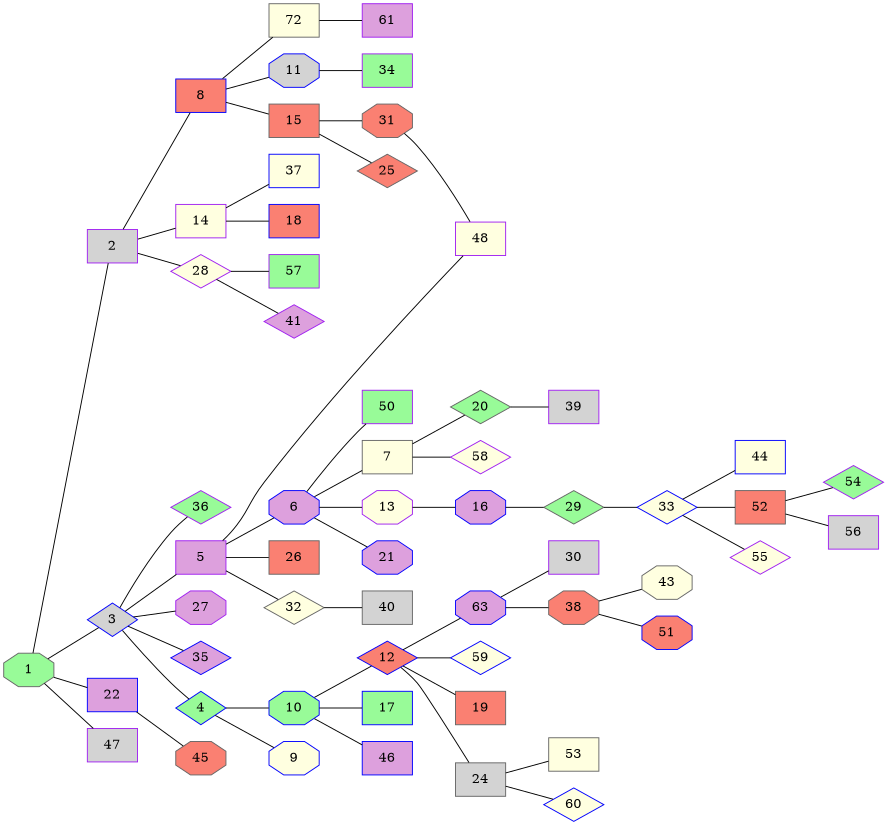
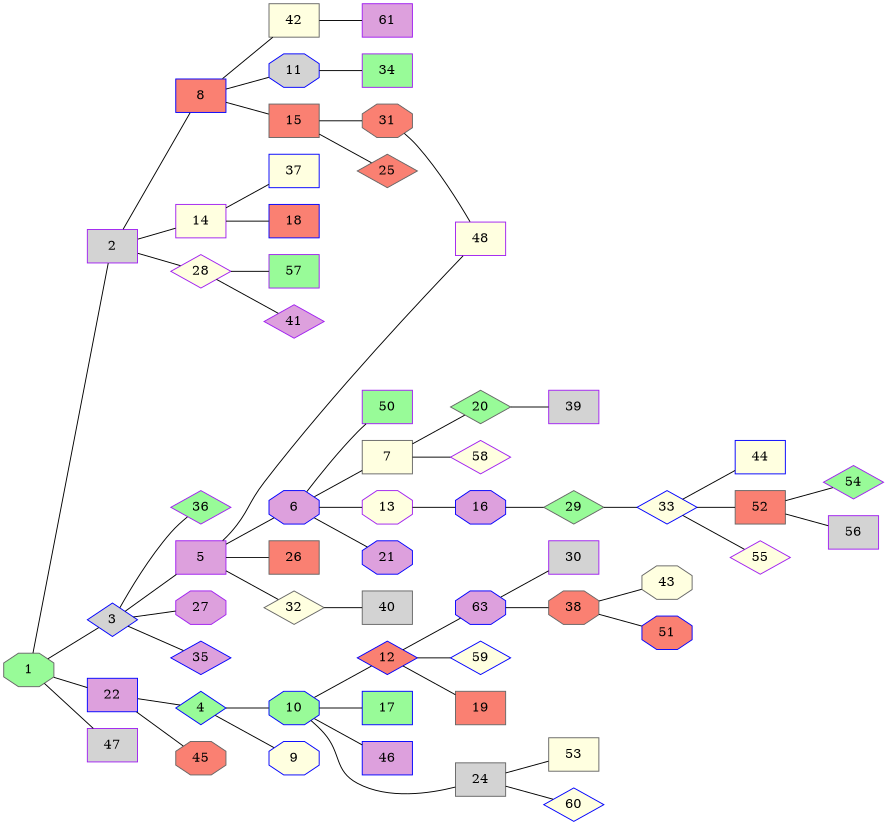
node "72": label "72" -> "42"
edge "3" -- "4": now "22" -- "4"
edge "12" -- "24": now "10" -- "24"
